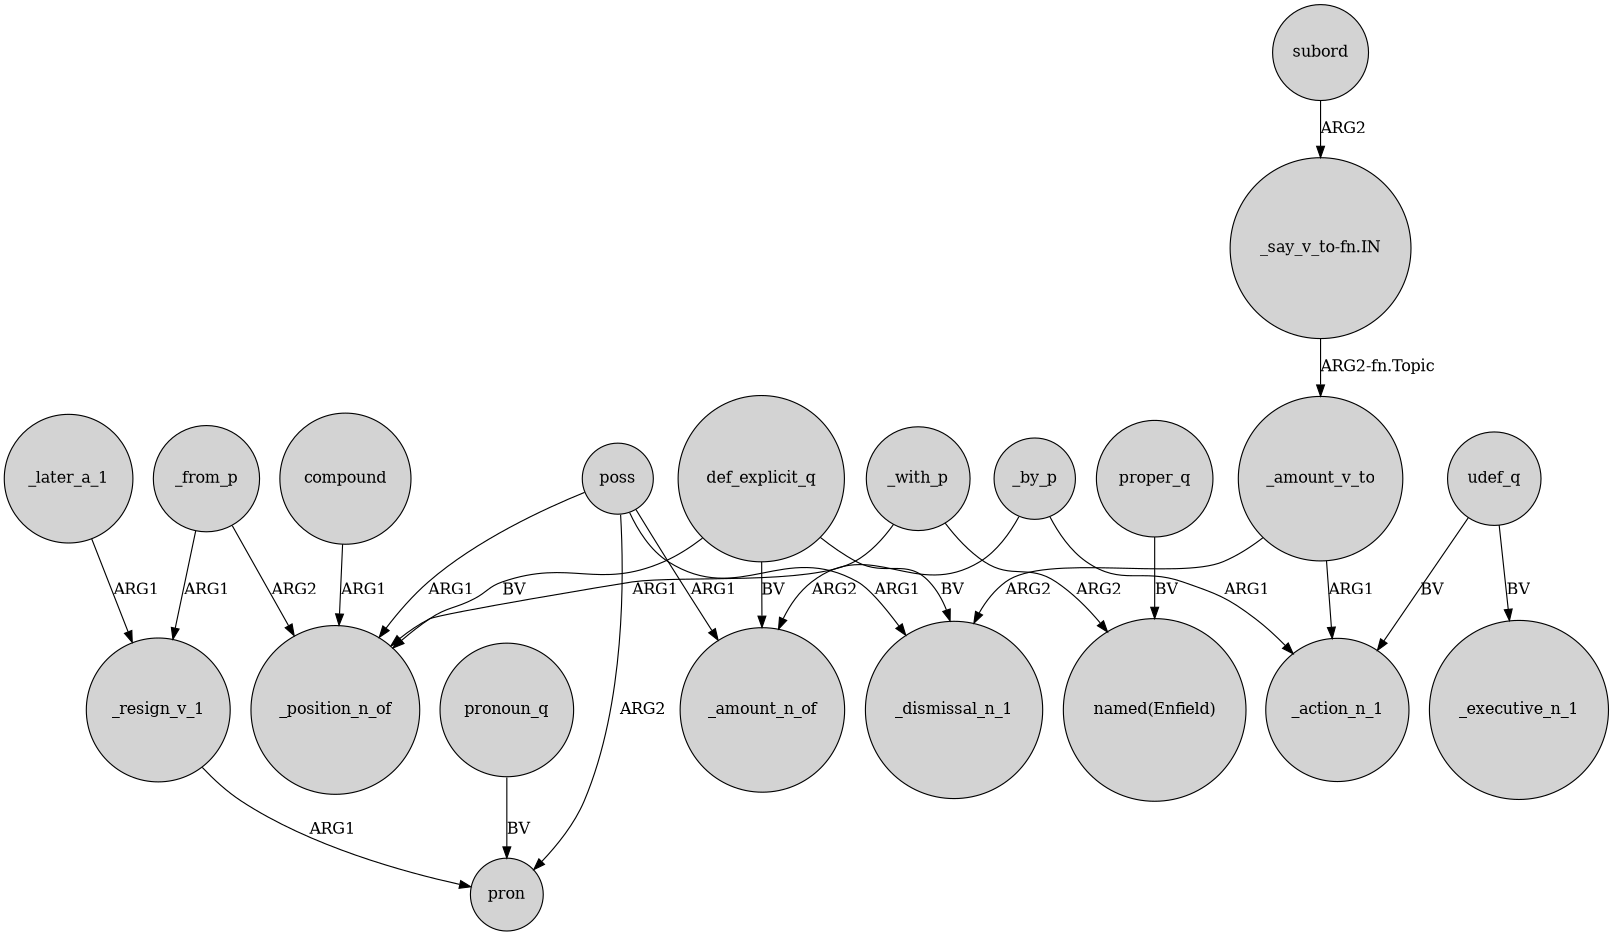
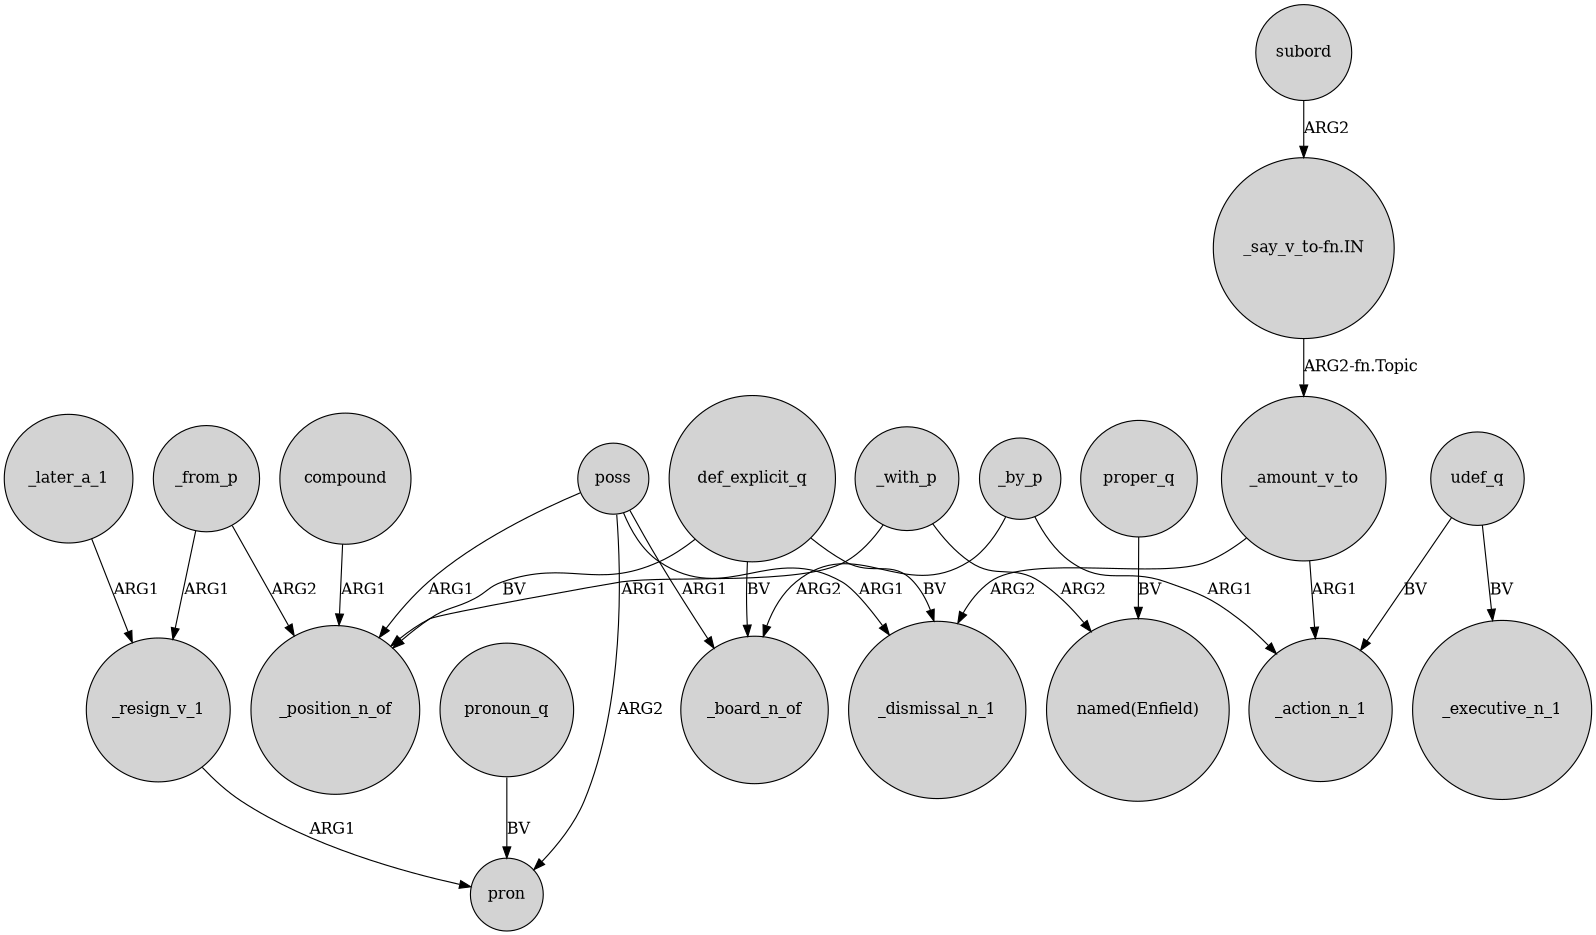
node "_amount_n_of": label "_amount_n_of" -> "_board_n_of"
